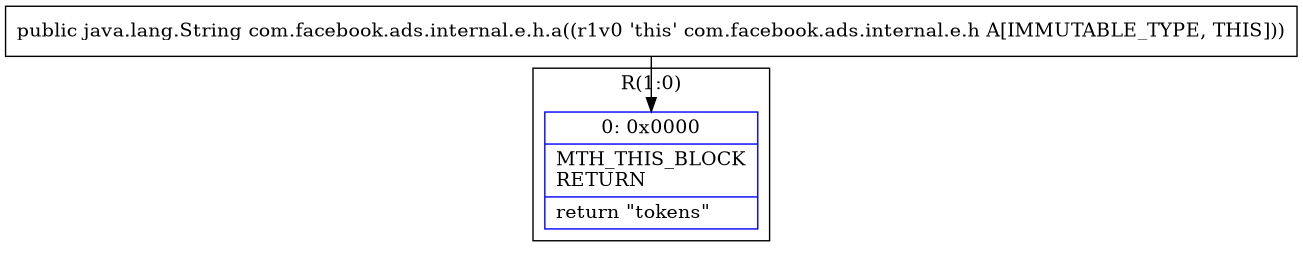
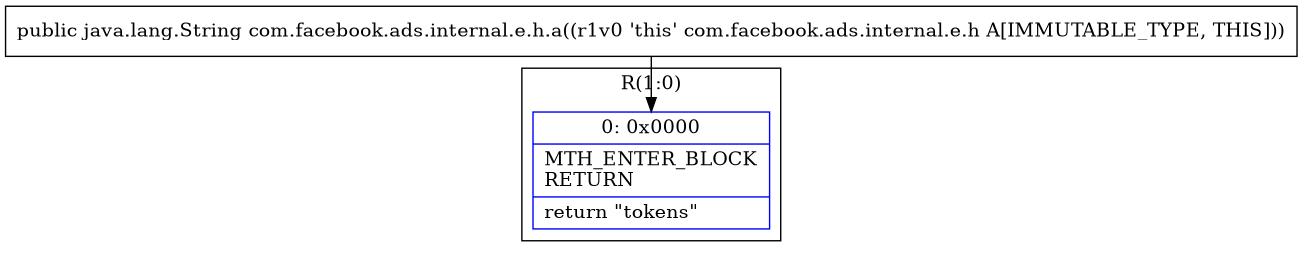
node "0: 0x0000": text "MTH_THIS_BLOCK" -> "MTH_ENTER_BLOCK"
